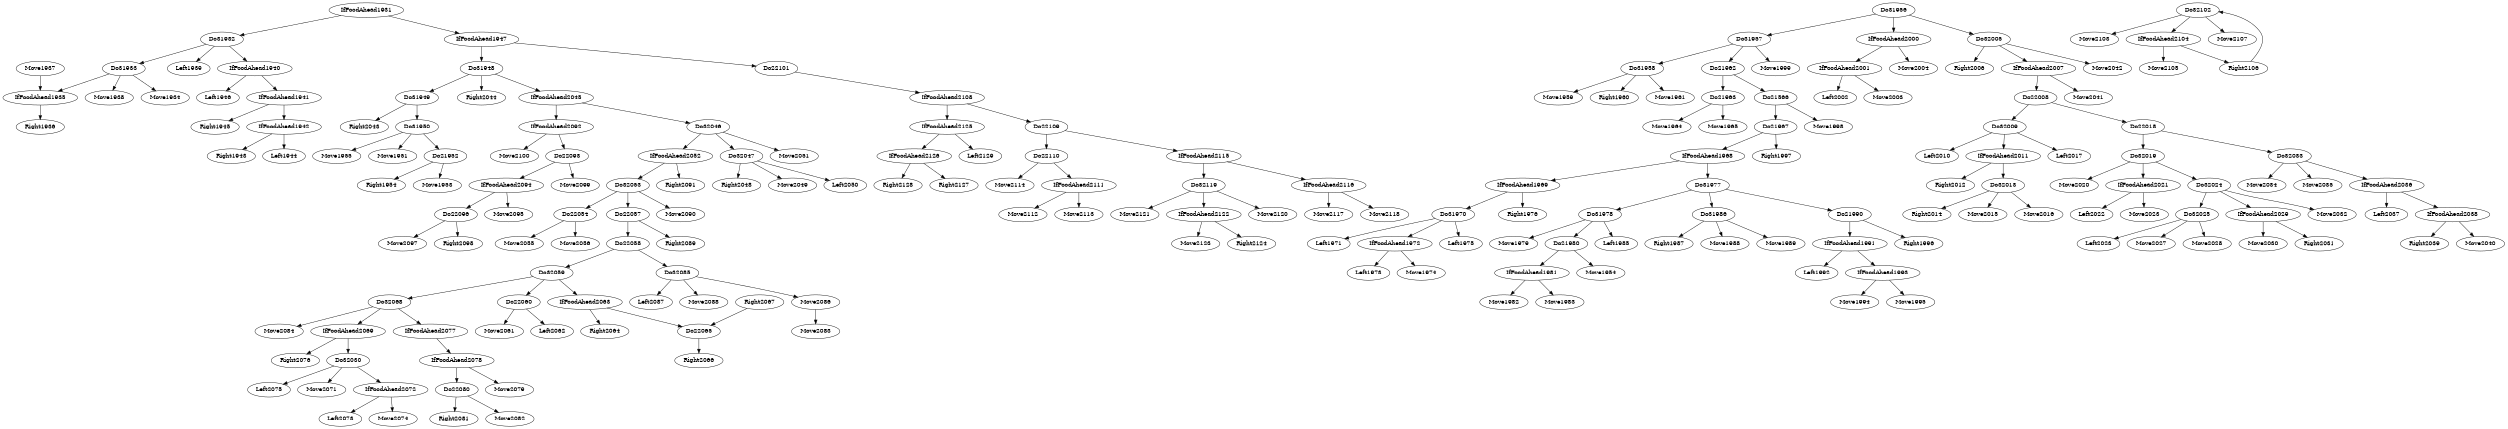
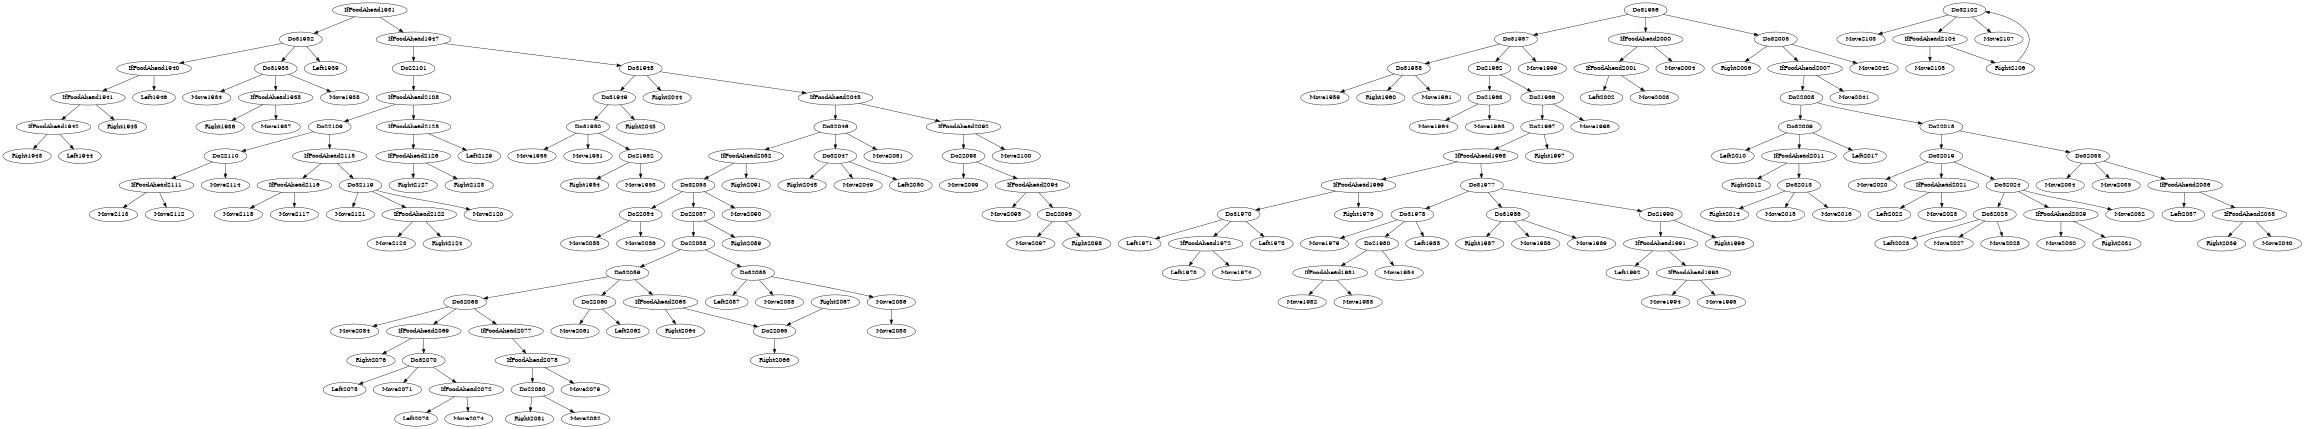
edge "Move1937" -> "IfFoodAhead1935": reversed
node "Do21566": label "Do21566" -> "Do21966"
node "Do32030": label "Do32030" -> "Do32070"
